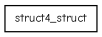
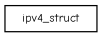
node "struct4_struct": label "struct4_struct" -> "ipv4_struct"
